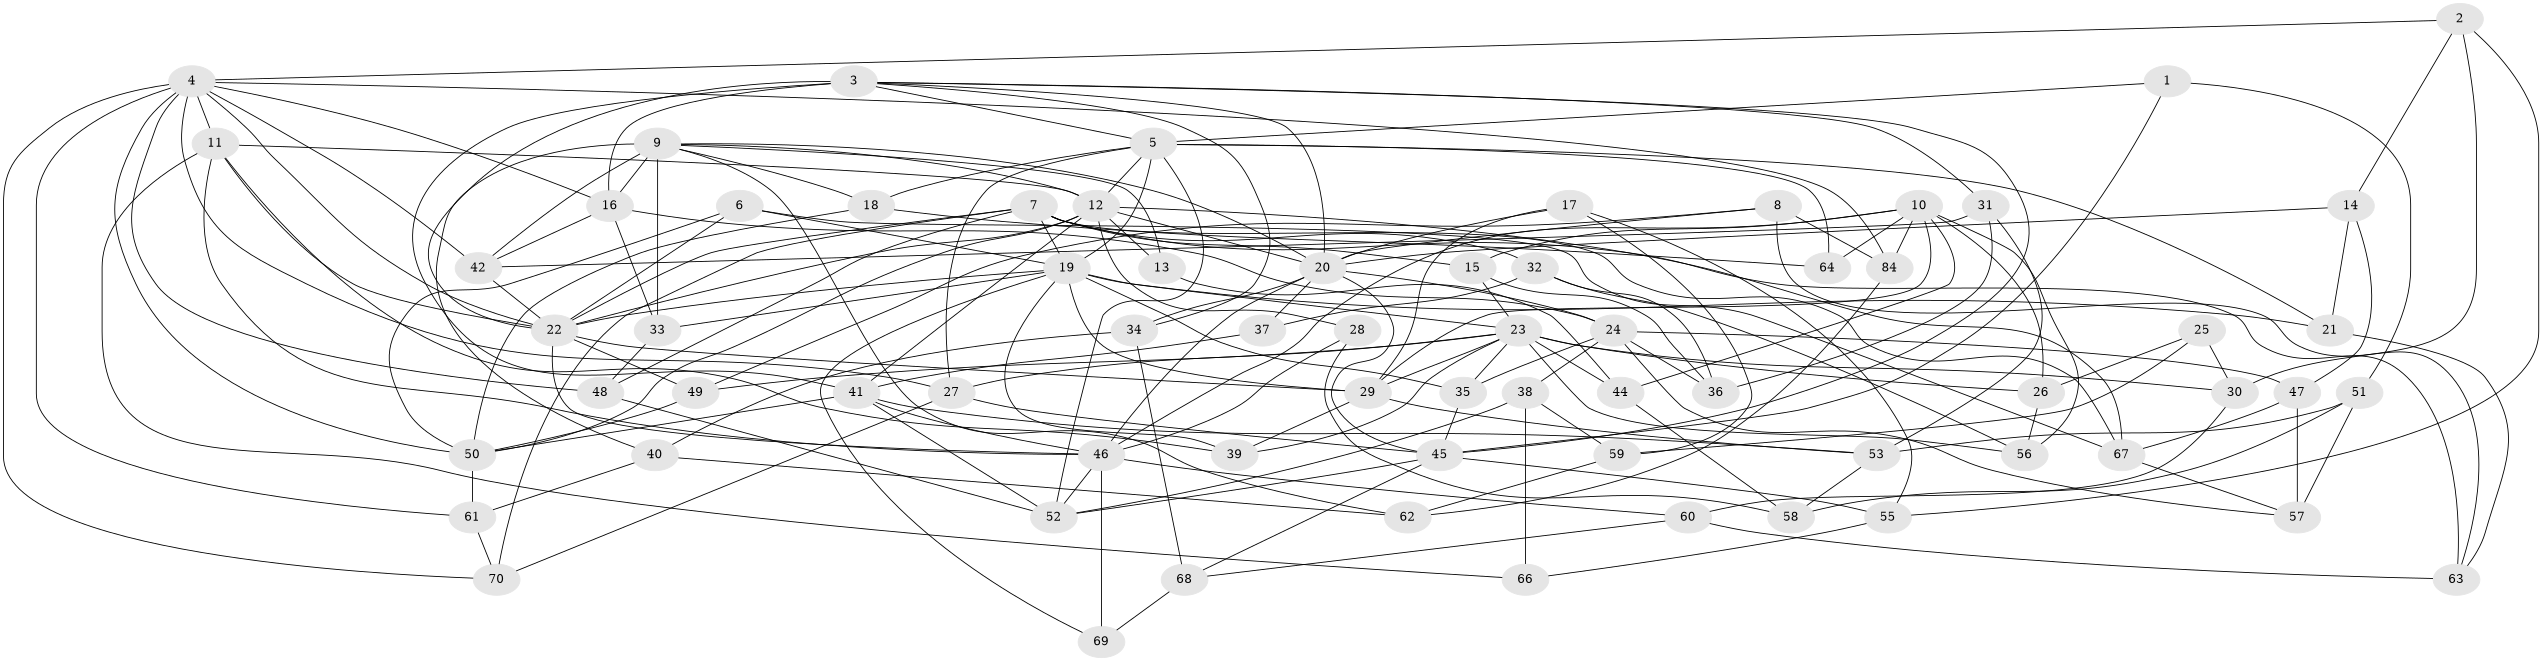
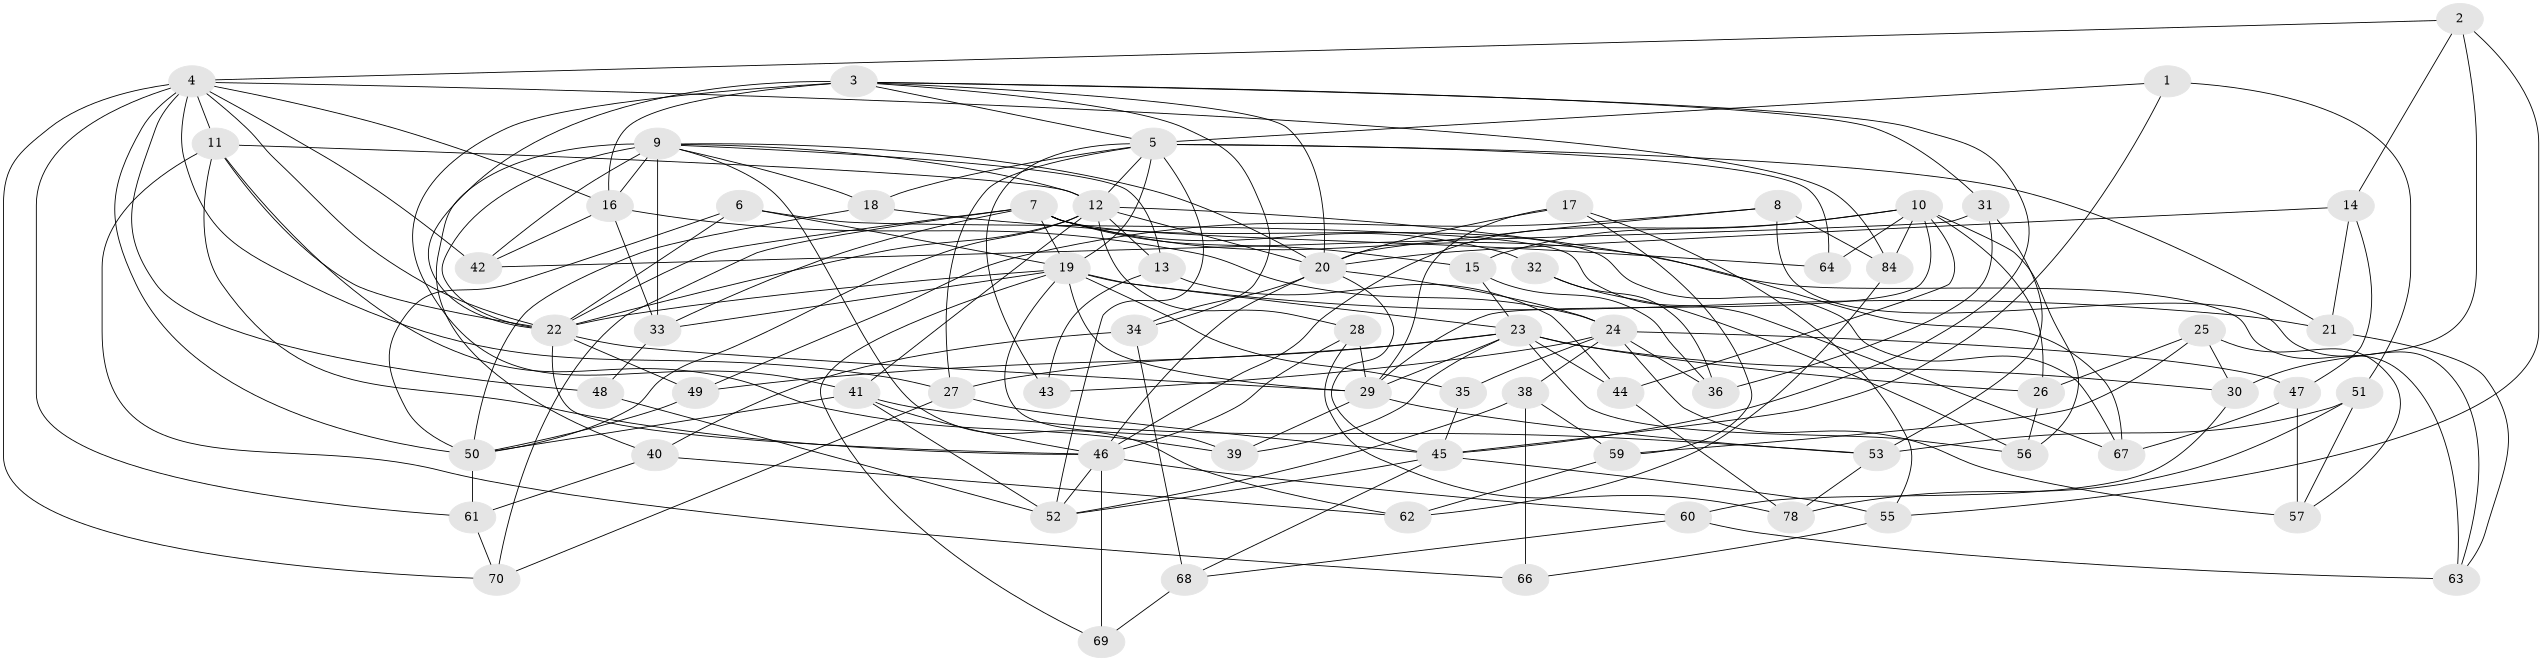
edge "7" -- "48": now "7" -- "33"
edge "42" -- "22": now "9" -- "22"
node "37": removed
edge "28" -- "29": added
edge "23" -- "35": removed
node "43": added
edge "67" -- "57": now "25" -- "57"
node "58": label "58" -> "78"
